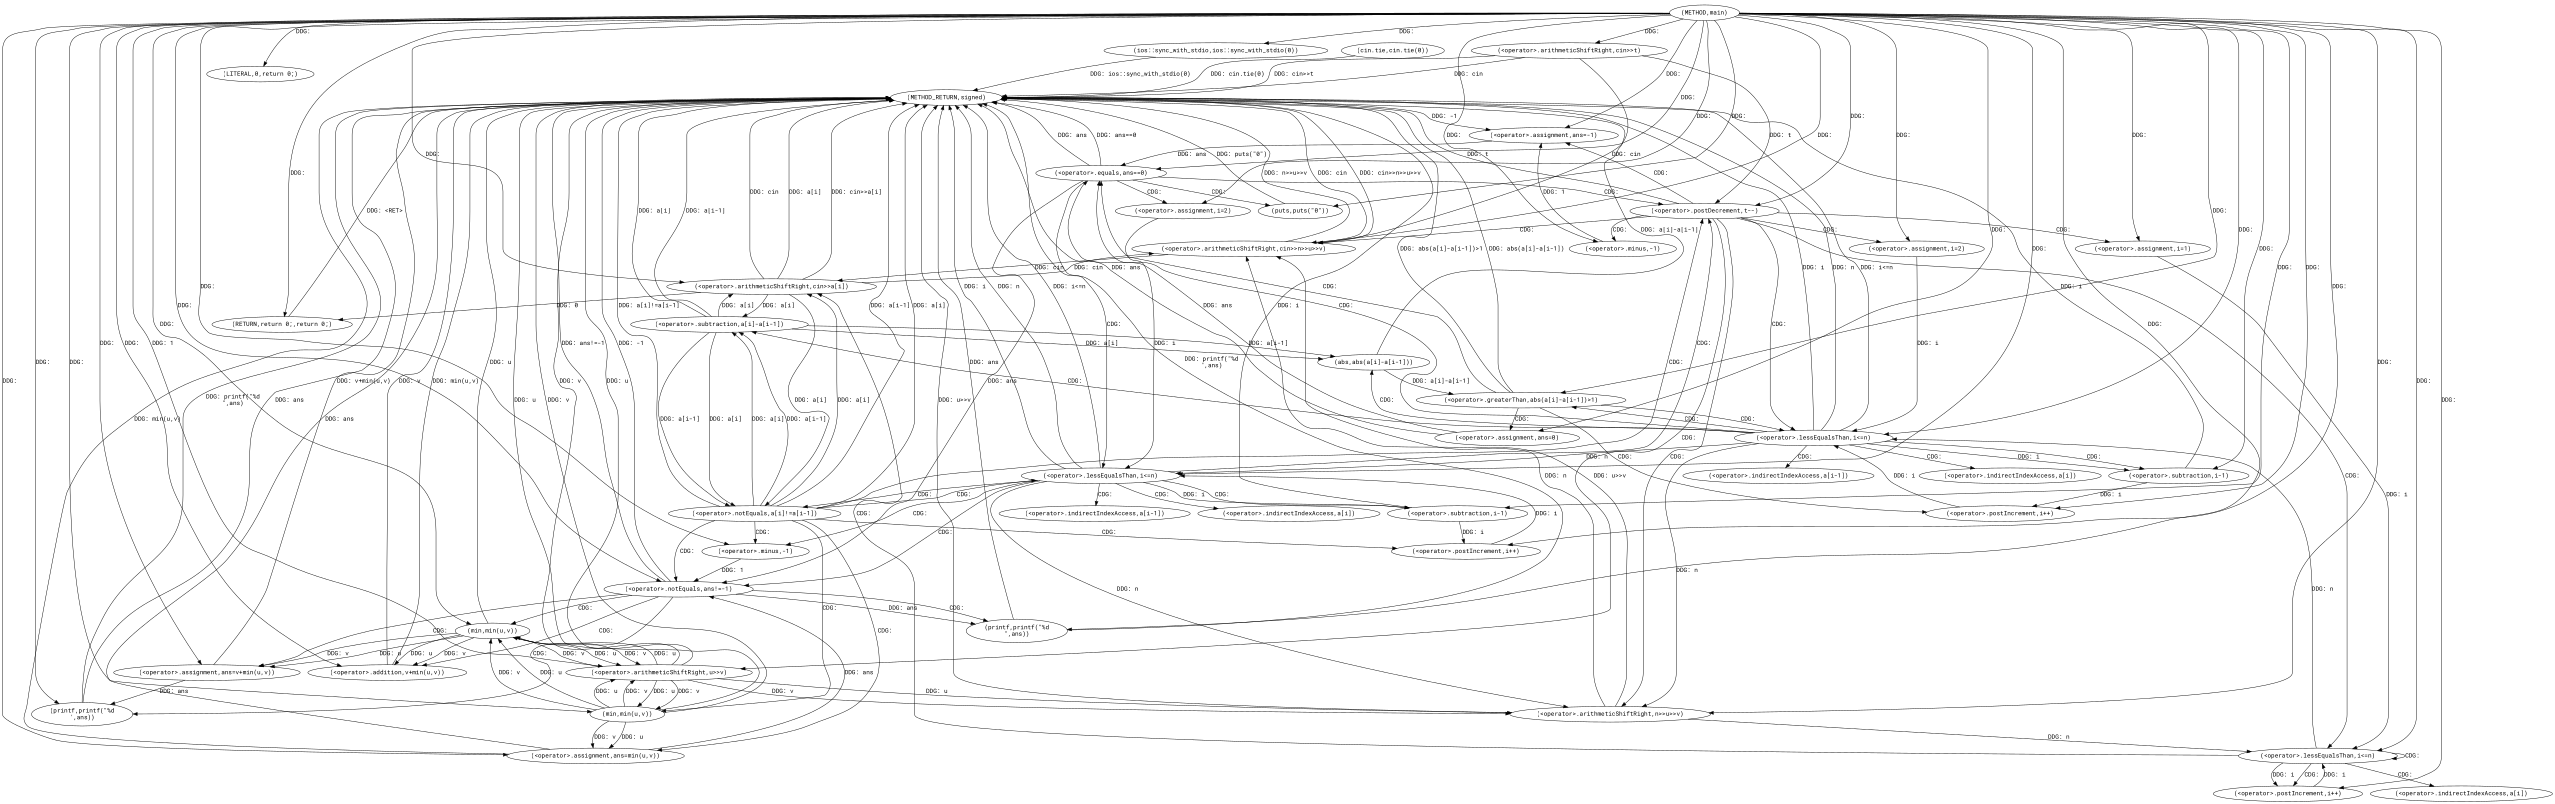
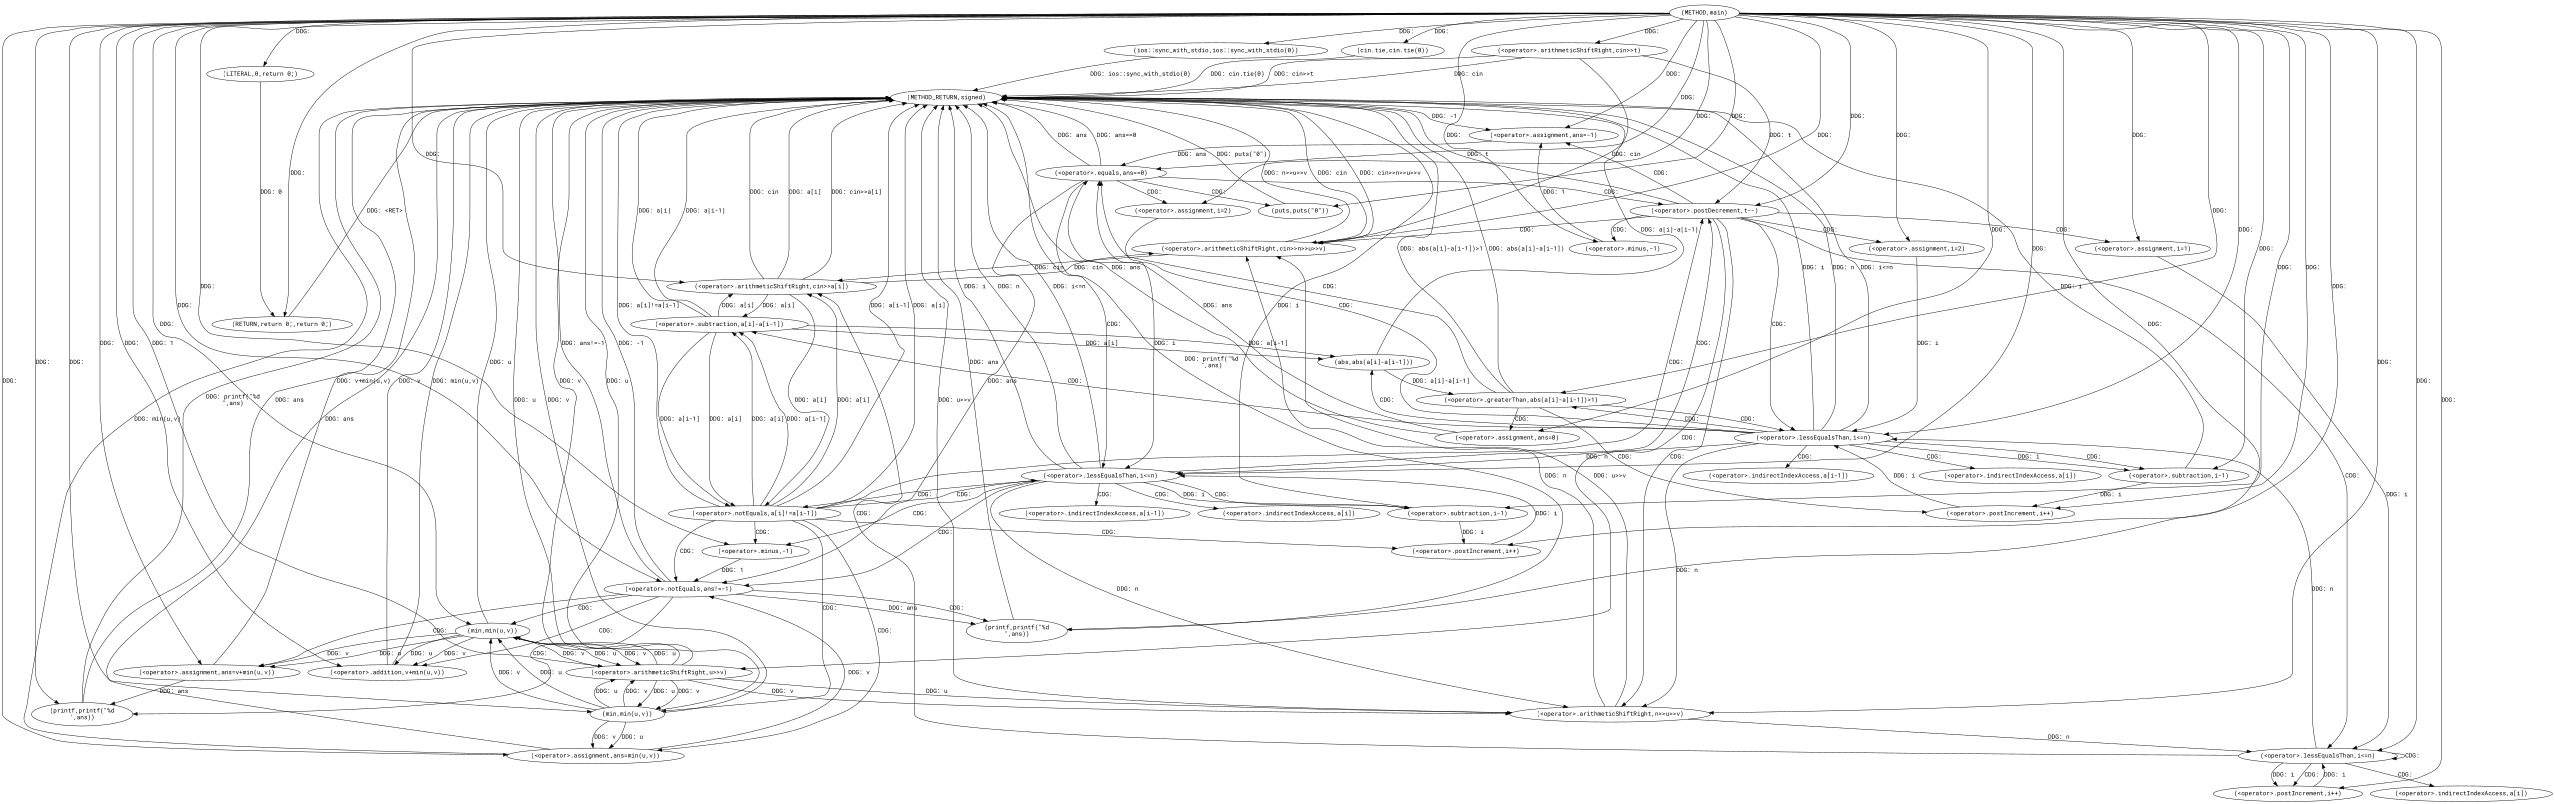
edge "(METHOD,main)" -> "(cin.tie,cin.tie(0))": added, label "DDG:"
edge "(<operator>.arithmeticShiftRight,cin>>a[i])" -> "(RETURN,return 0;,return 0;)": now "(LITERAL,0,return 0;)" -> "(RETURN,return 0;,return 0;)"
edge "(<operator>.assignment,ans=min(u,v))" -> "(<operator>.notEquals,ans!=-1)": label "DDG: ans" -> "DDG: v"
